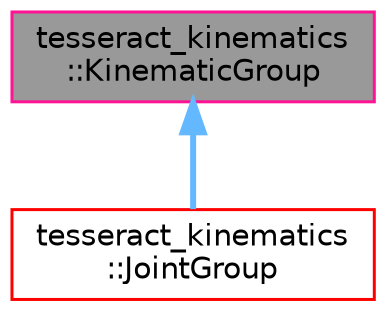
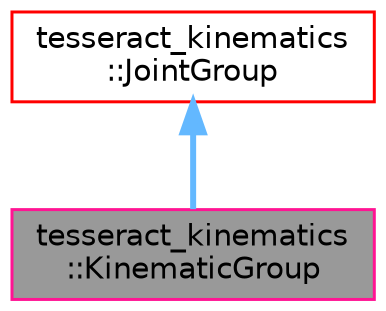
edge "tesseract_kinematics ::JointGroup" -> "tesseract_kinematics ::KinematicGroup": reversed
